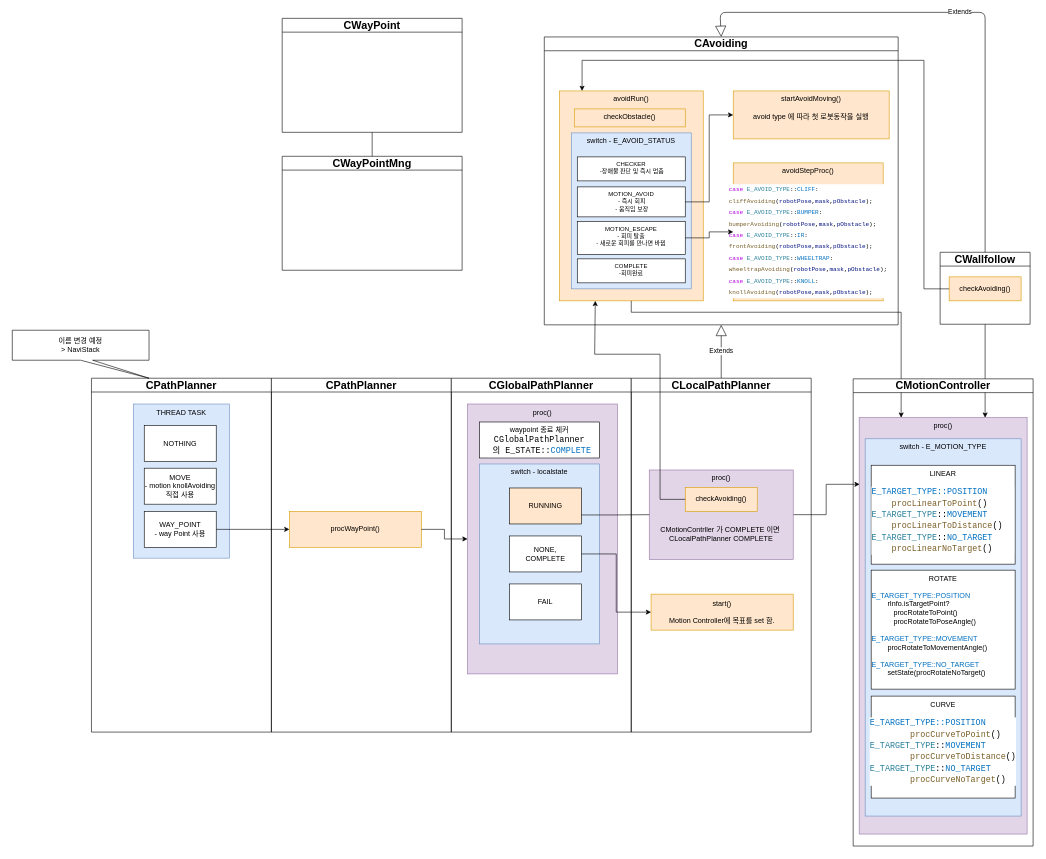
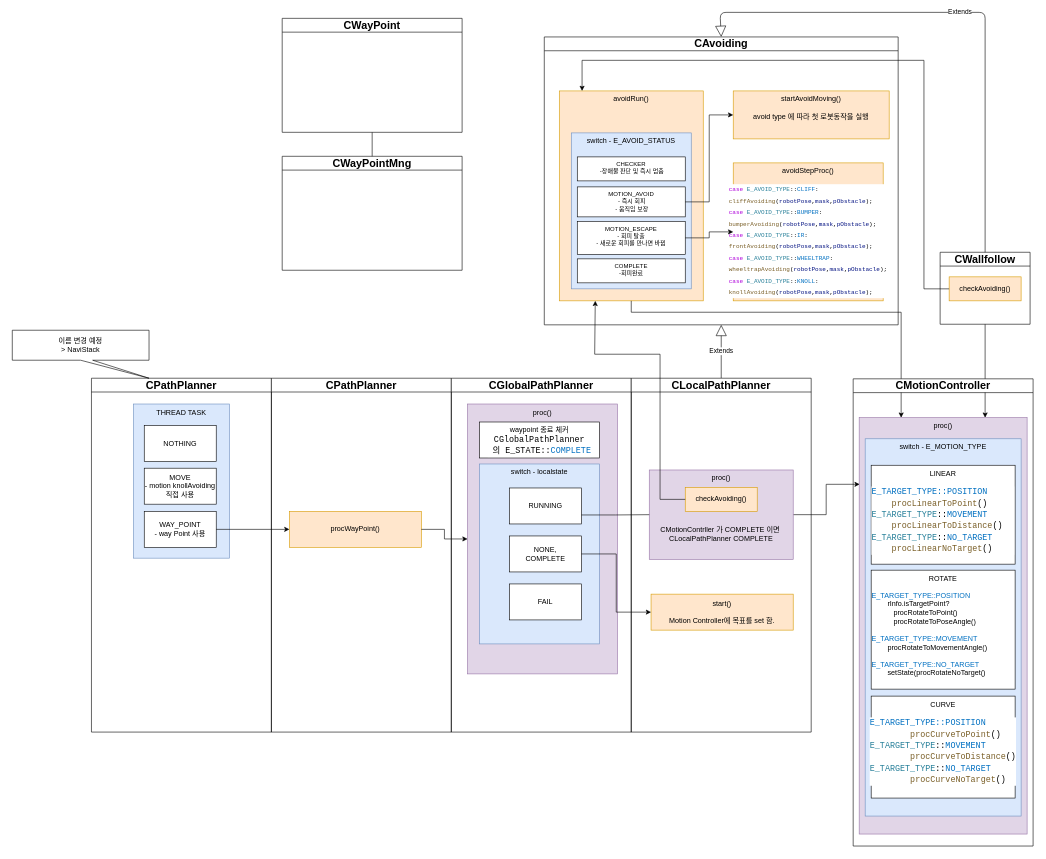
node "checkObstacle()": removed
node "RUNNING": fillcolor #ffe6cc -> #ffffff
